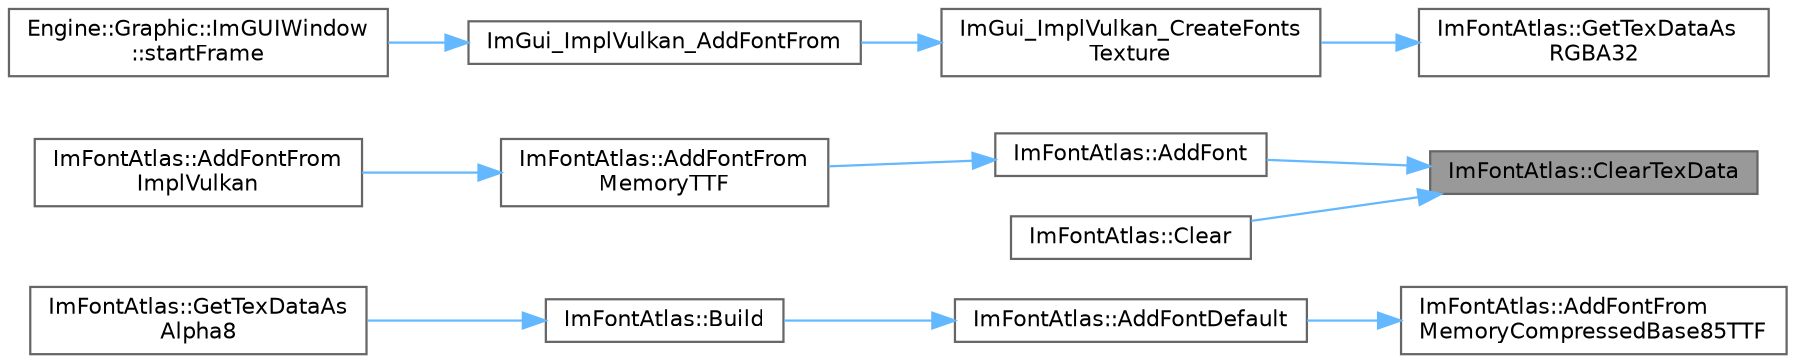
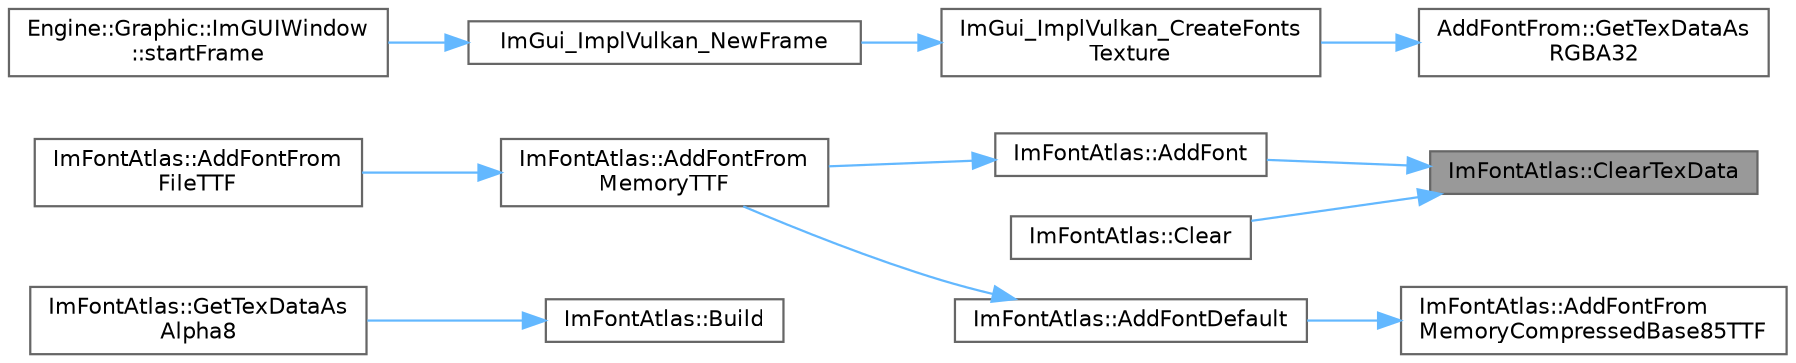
node "ImGui_ImplVulkan_AddFontFrom": label "ImGui_ImplVulkan_AddFontFrom" -> "ImGui_ImplVulkan_NewFrame"
node "ImFontAtlas::GetTexDataAs RGBA32": label "ImFontAtlas::GetTexDataAs RGBA32" -> "AddFontFrom::GetTexDataAs RGBA32"
node "ImFontAtlas::AddFontFrom ImplVulkan": label "ImFontAtlas::AddFontFrom ImplVulkan" -> "ImFontAtlas::AddFontFrom FileTTF"
edge "ImFontAtlas::Build" -> "ImFontAtlas::AddFontDefault": now "ImFontAtlas::AddFontFrom MemoryTTF" -> "ImFontAtlas::AddFontDefault"
